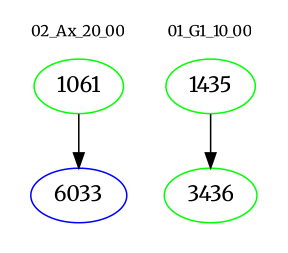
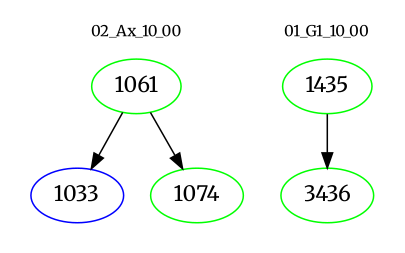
cluster "02_Ax_20_00": label "02_Ax_20_00" -> "02_Ax_10_00"
node "6033": label "6033" -> "1033"
node "1074": added
